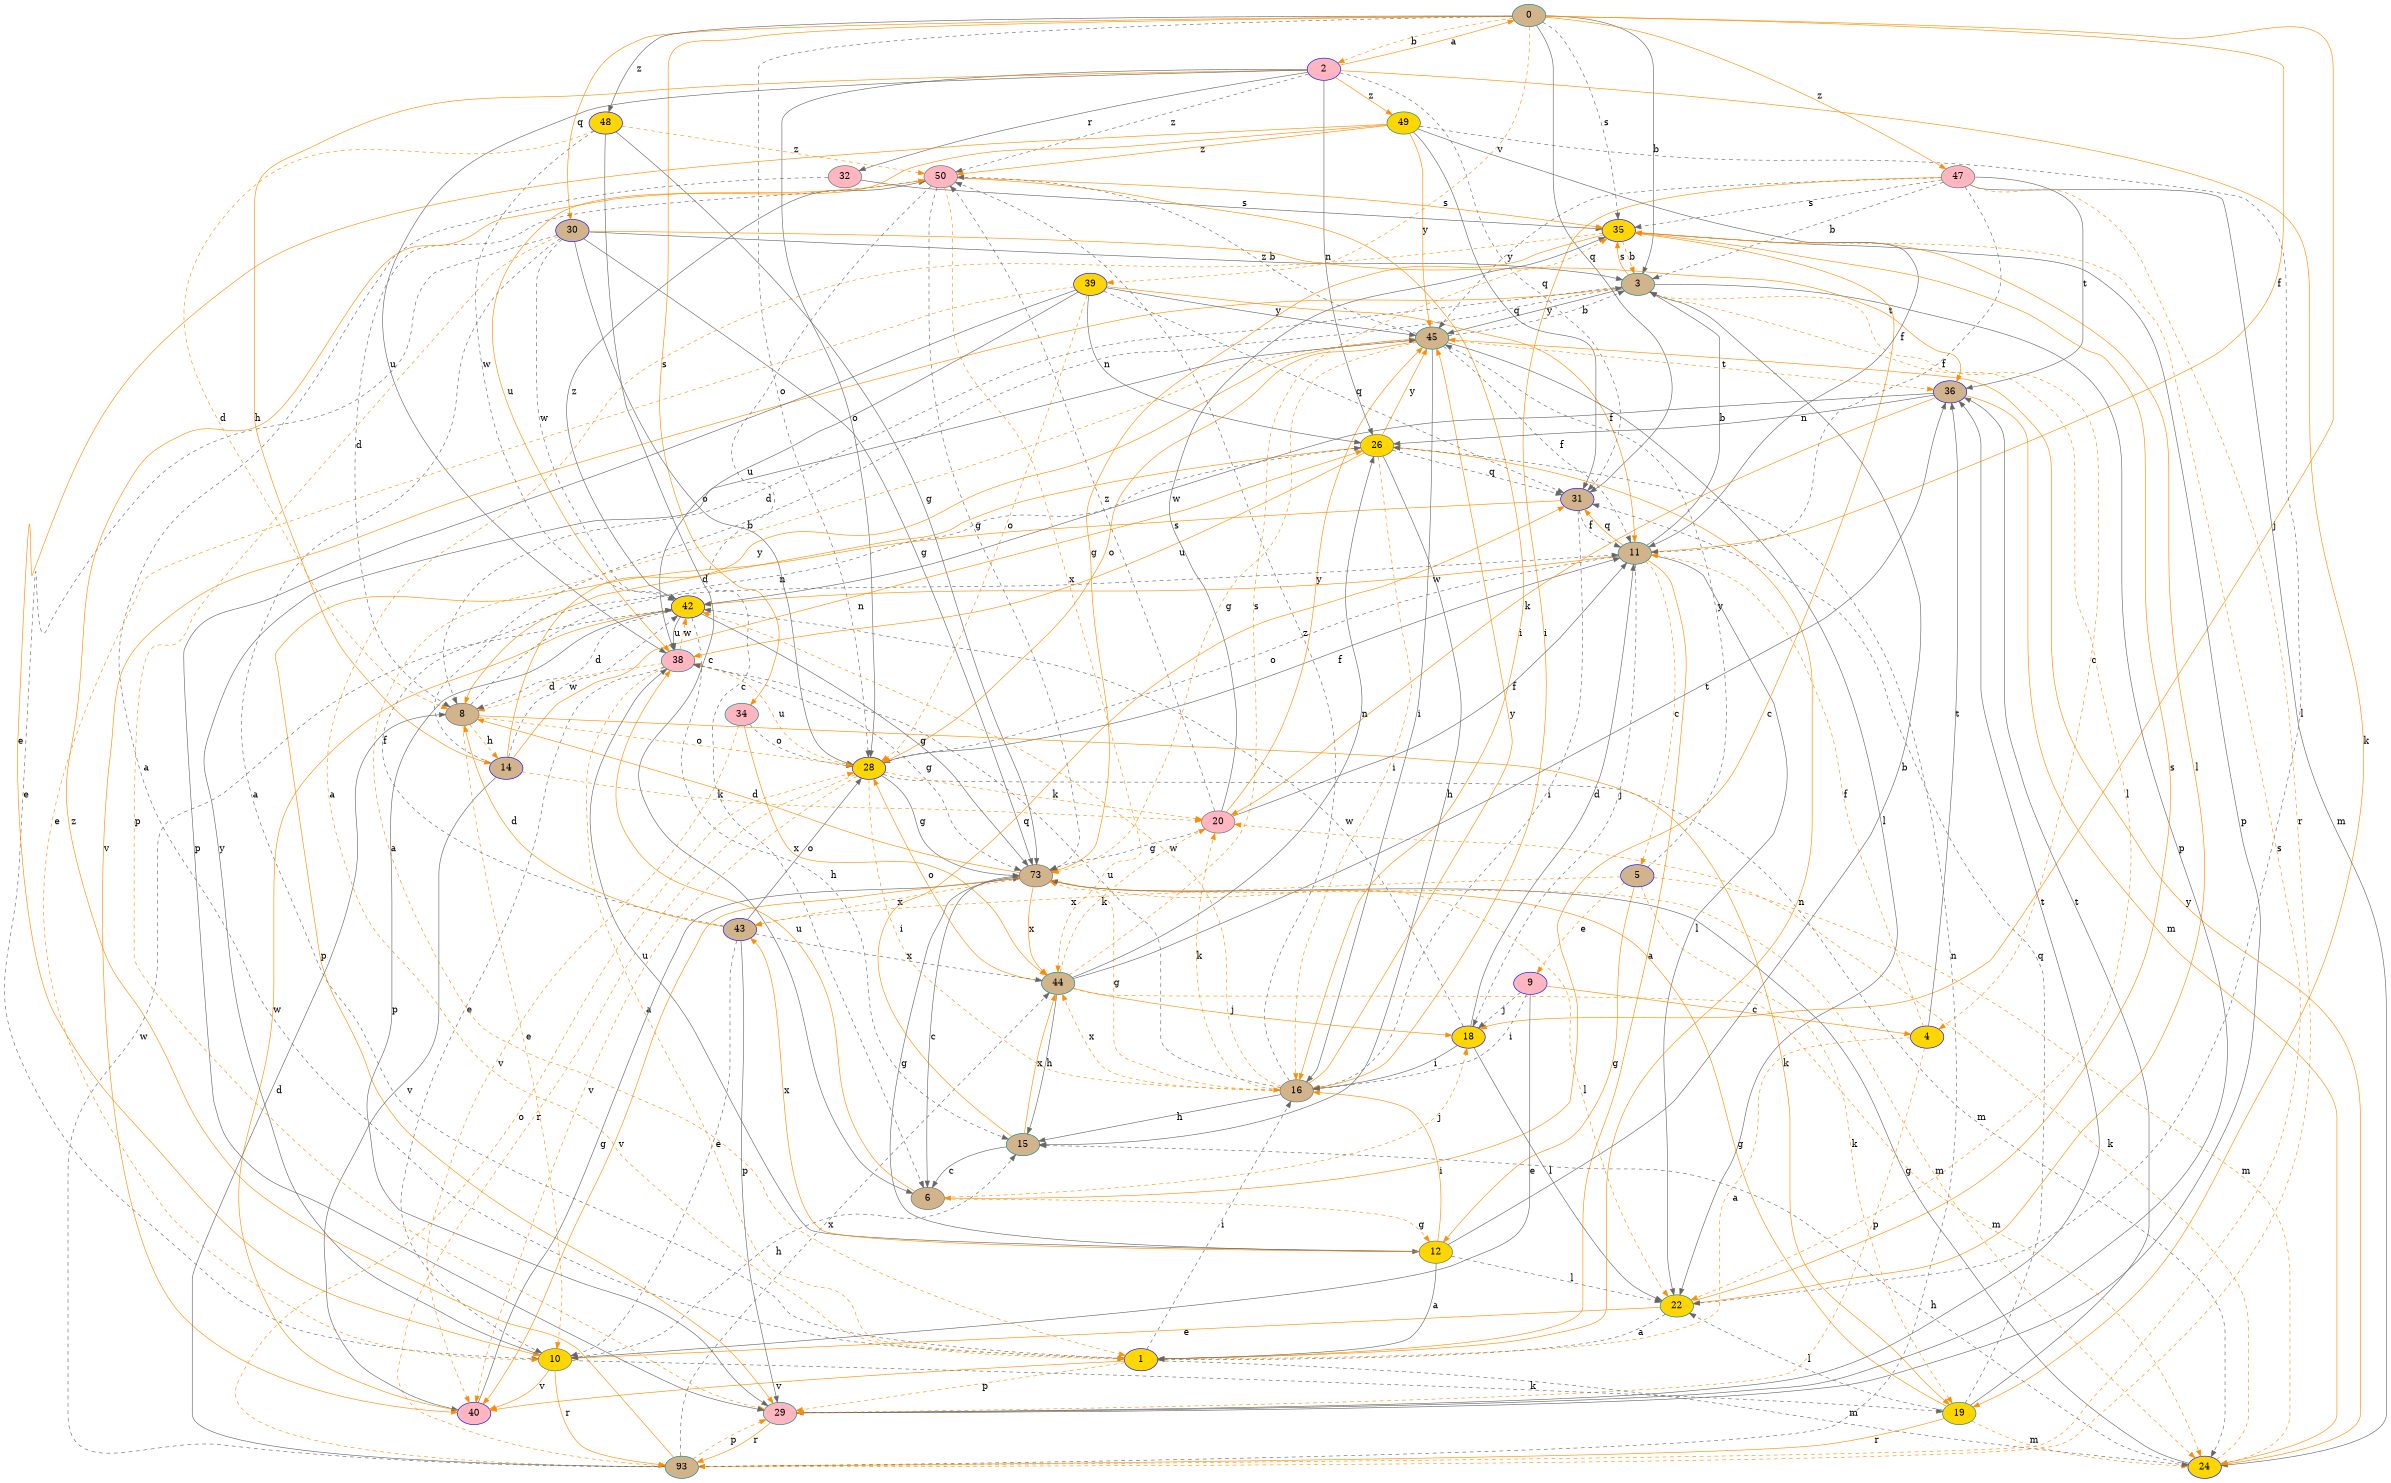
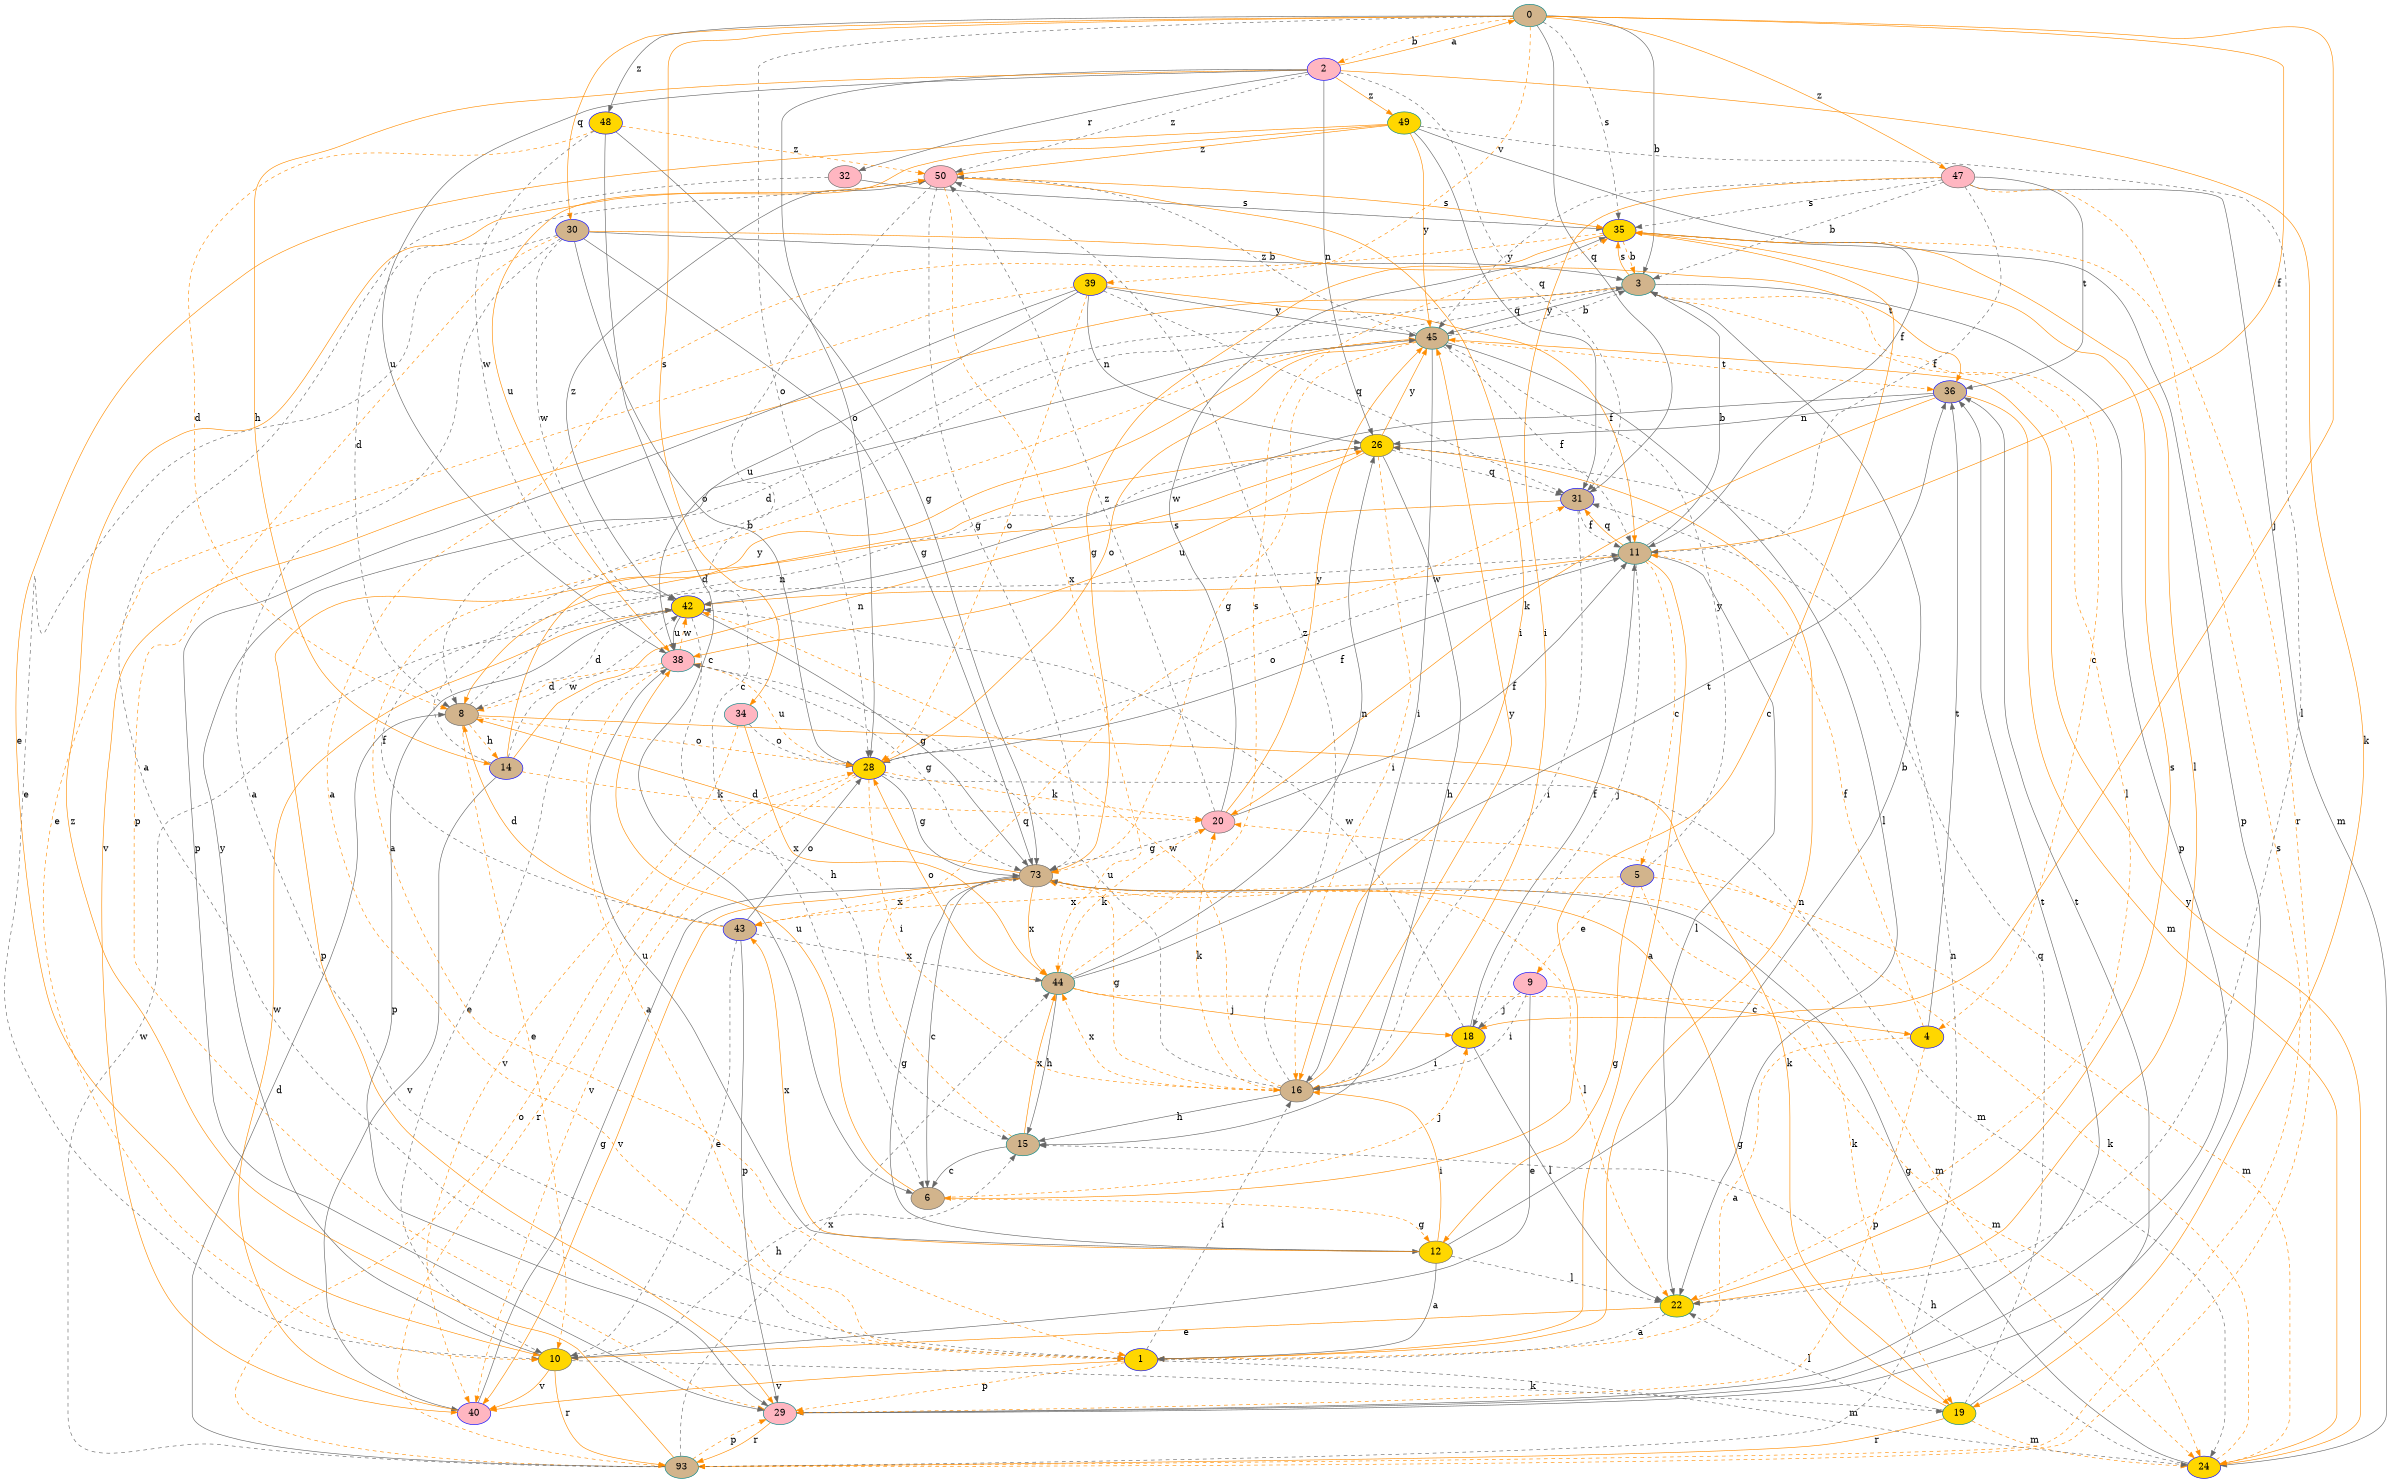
edge "15" -> "31": style solid -> dashed
edge "18" -> "11": label "d" -> "f"
